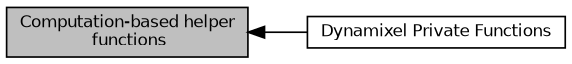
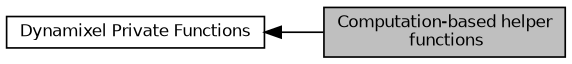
edge "Dynamixel Private Functions" -> "Computation-based helper functions": reversed
